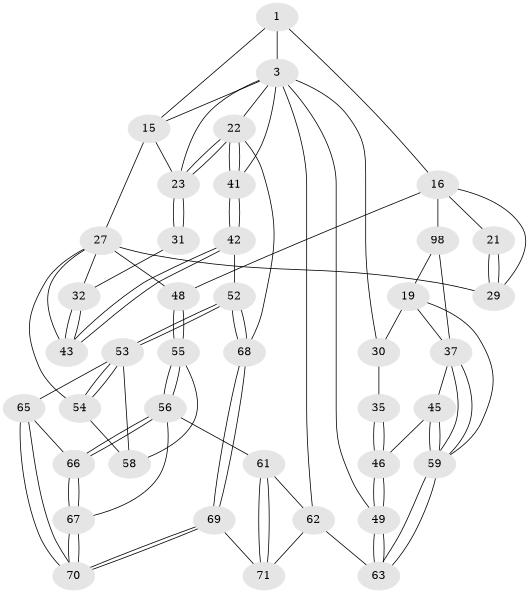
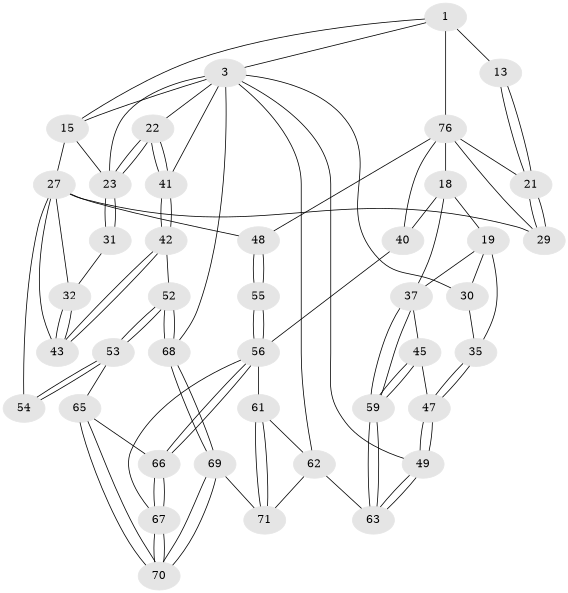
node "13": added
node "16": label "16" -> "76"
edge "22" -- "68": now "3" -- "68"
node "40": added
node "98": label "98" -> "18"
edge "19" -- "59": now "19" -- "35"
node "58": removed
node "46": label "46" -> "47"
